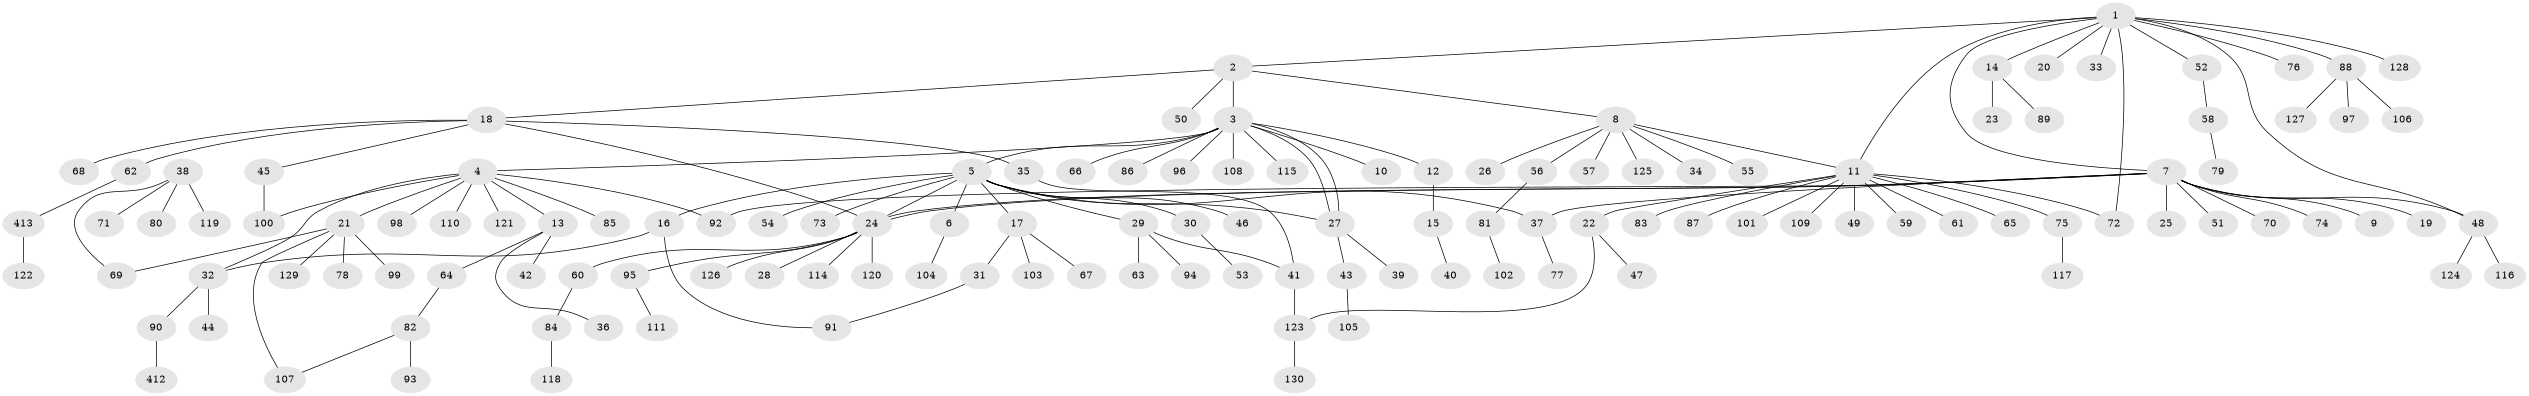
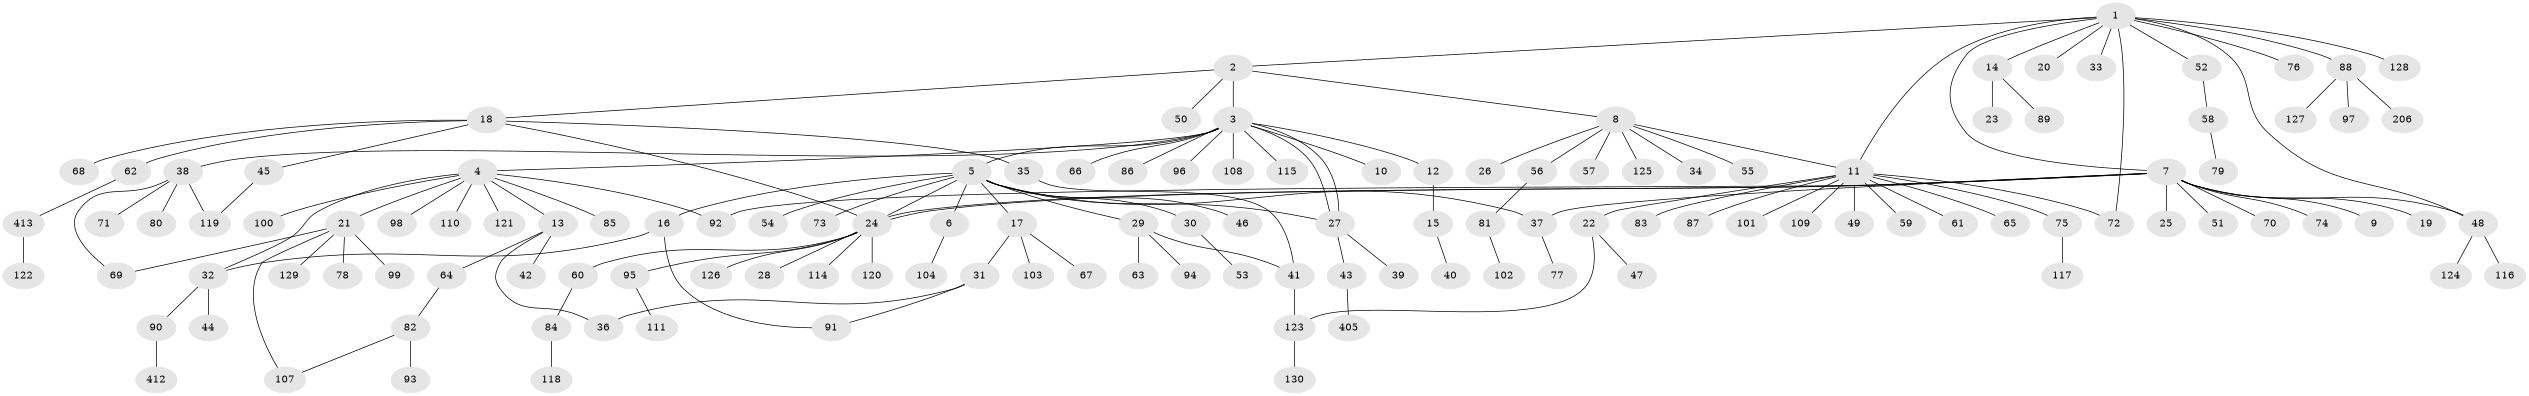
node "106": label "106" -> "206"
edge "3" -- "38": added
edge "45" -- "100": now "45" -- "119"
edge "31" -- "36": added
node "105": label "105" -> "405"
